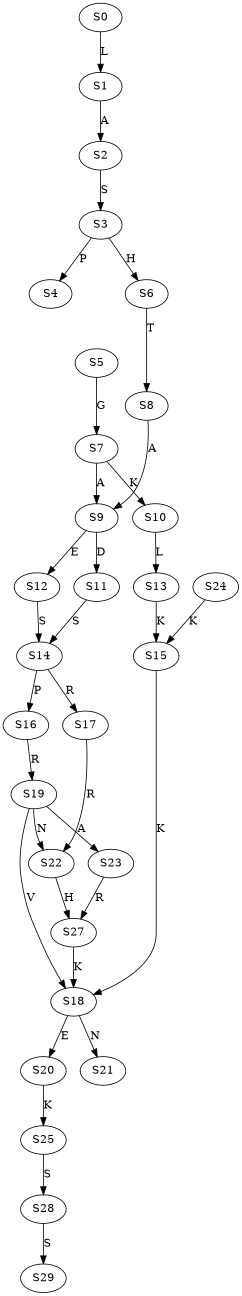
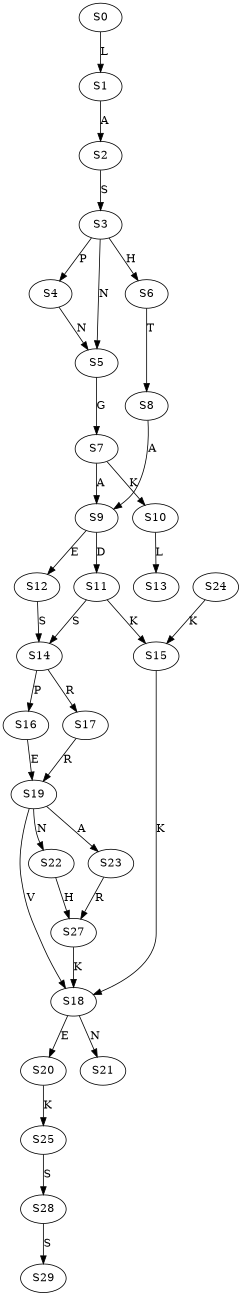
edge "S3" -> "S5": added, label "N"
edge "S4" -> "S5": added, label "N"
edge "S13" -> "S15": now "S11" -> "S15"
edge "S16" -> "S19": label "R" -> "E"
edge "S17" -> "S22": now "S17" -> "S19"
